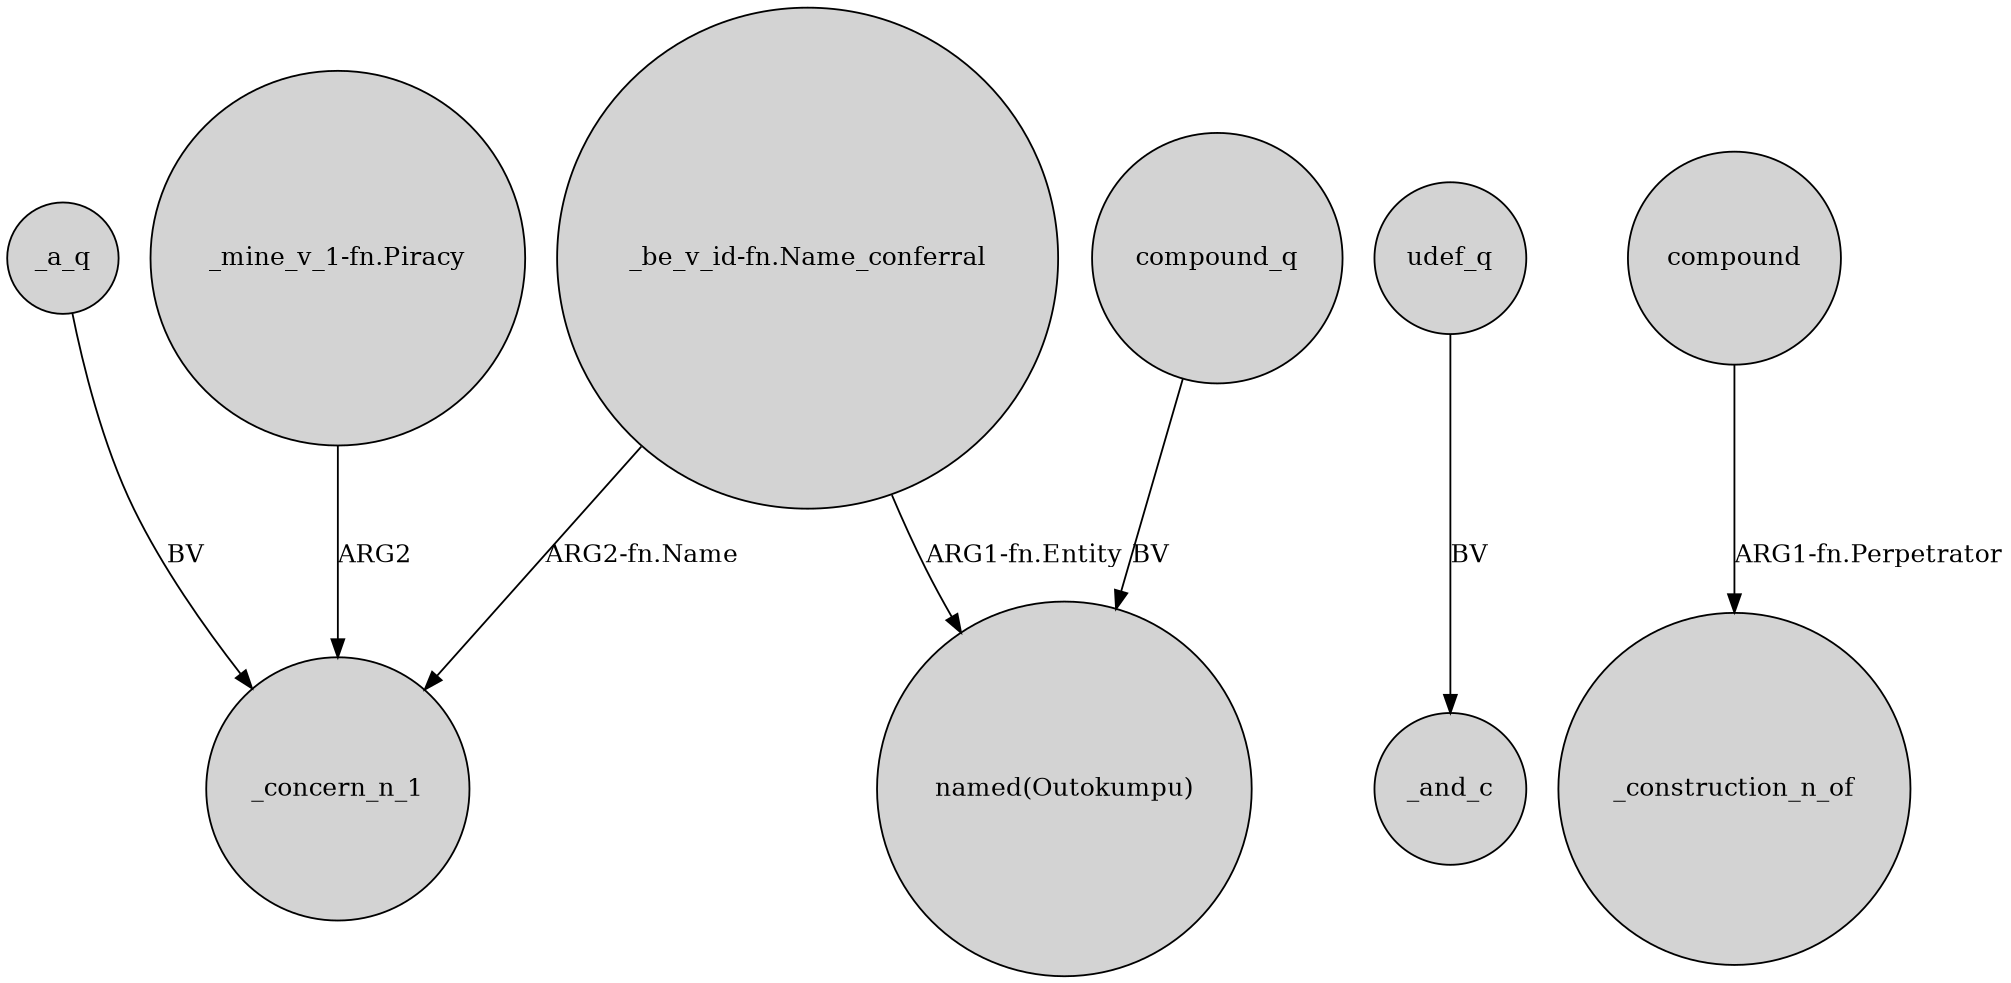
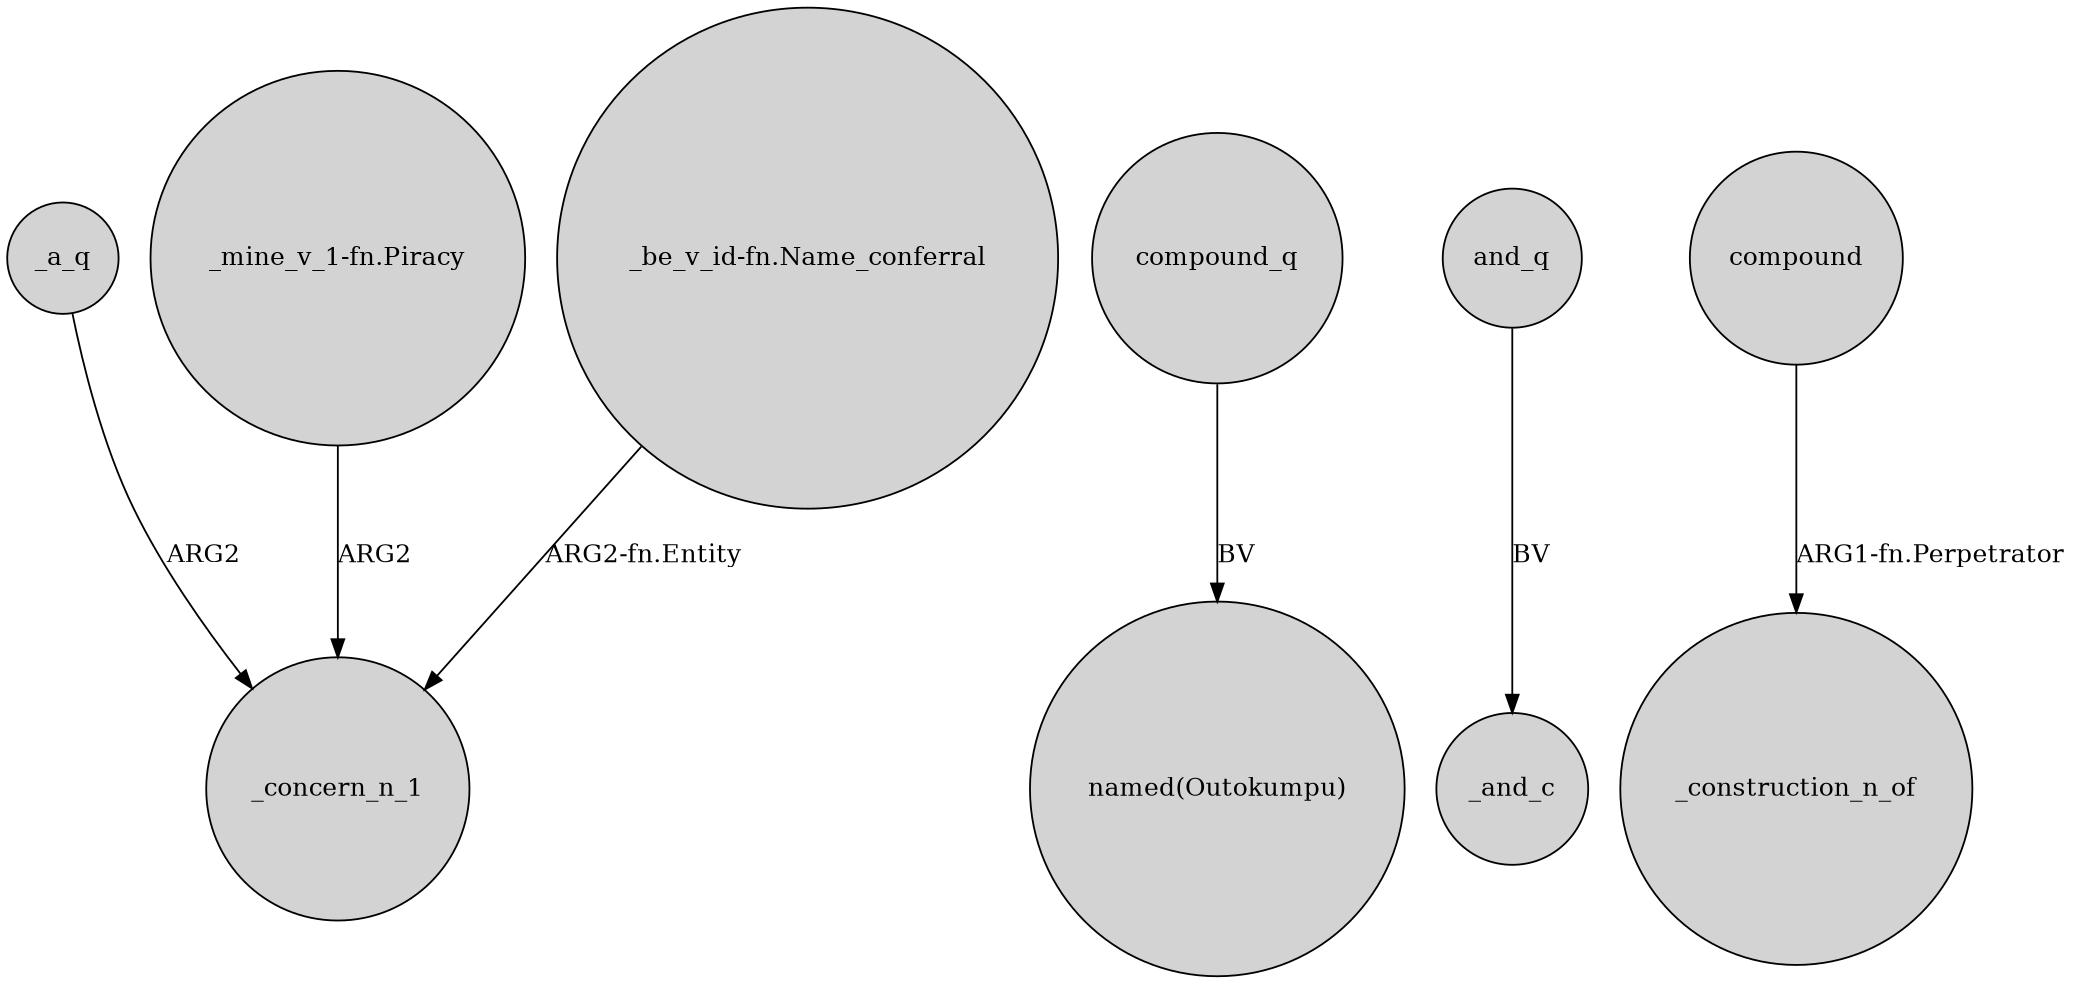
node "udef_q": label "udef_q" -> "and_q"
edge "_a_q" -> "_concern_n_1": label "BV" -> "ARG2"
edge "_be_v_id-fn.Name_conferral" -> "_concern_n_1": label "ARG2-fn.Name" -> "ARG2-fn.Entity"
edge "_be_v_id-fn.Name_conferral" -> "named(Outokumpu)": removed, label "ARG1-fn.Entity"
